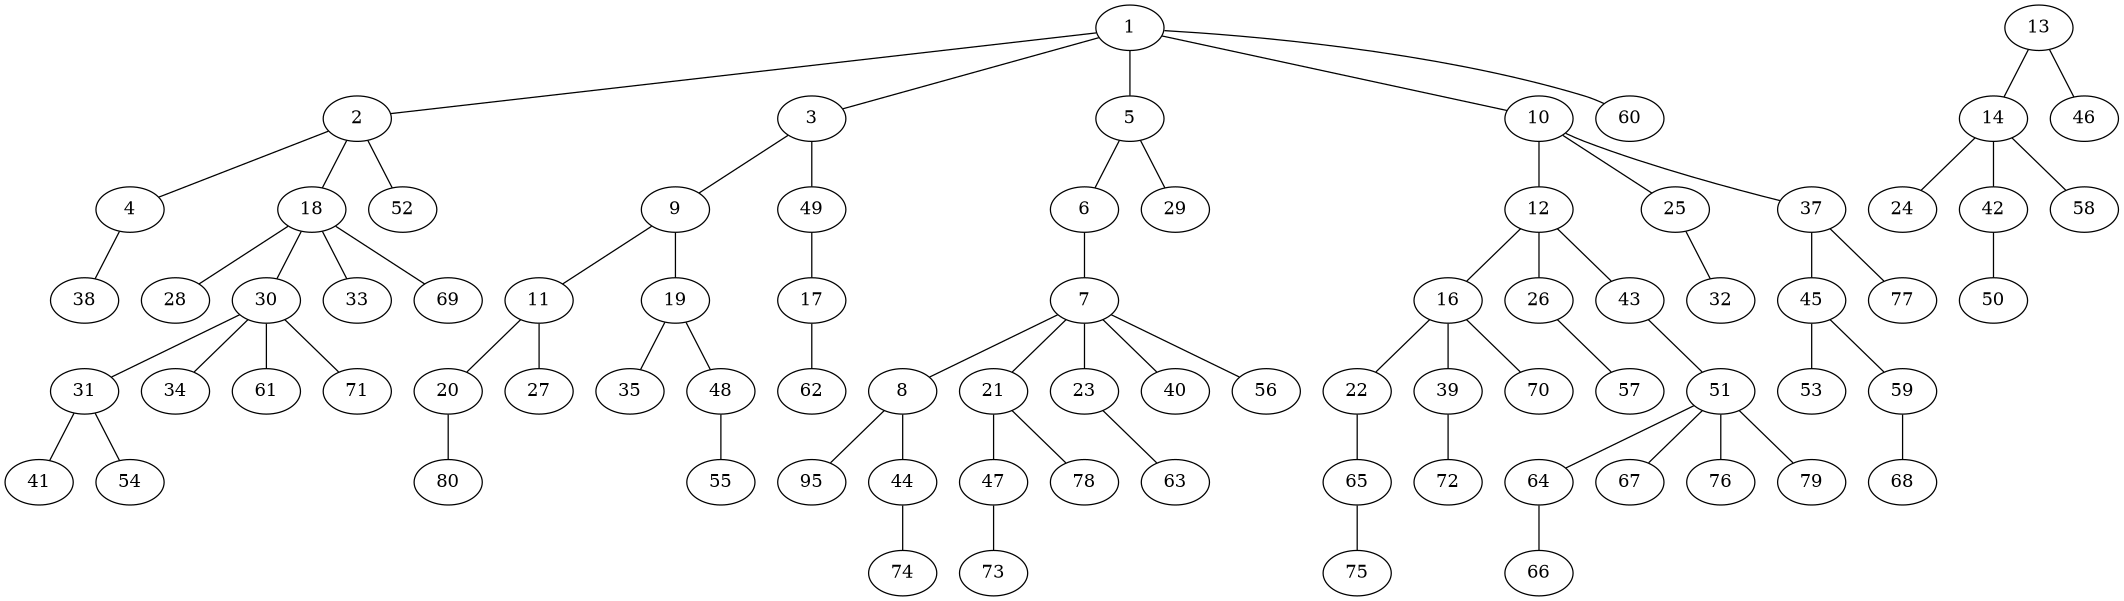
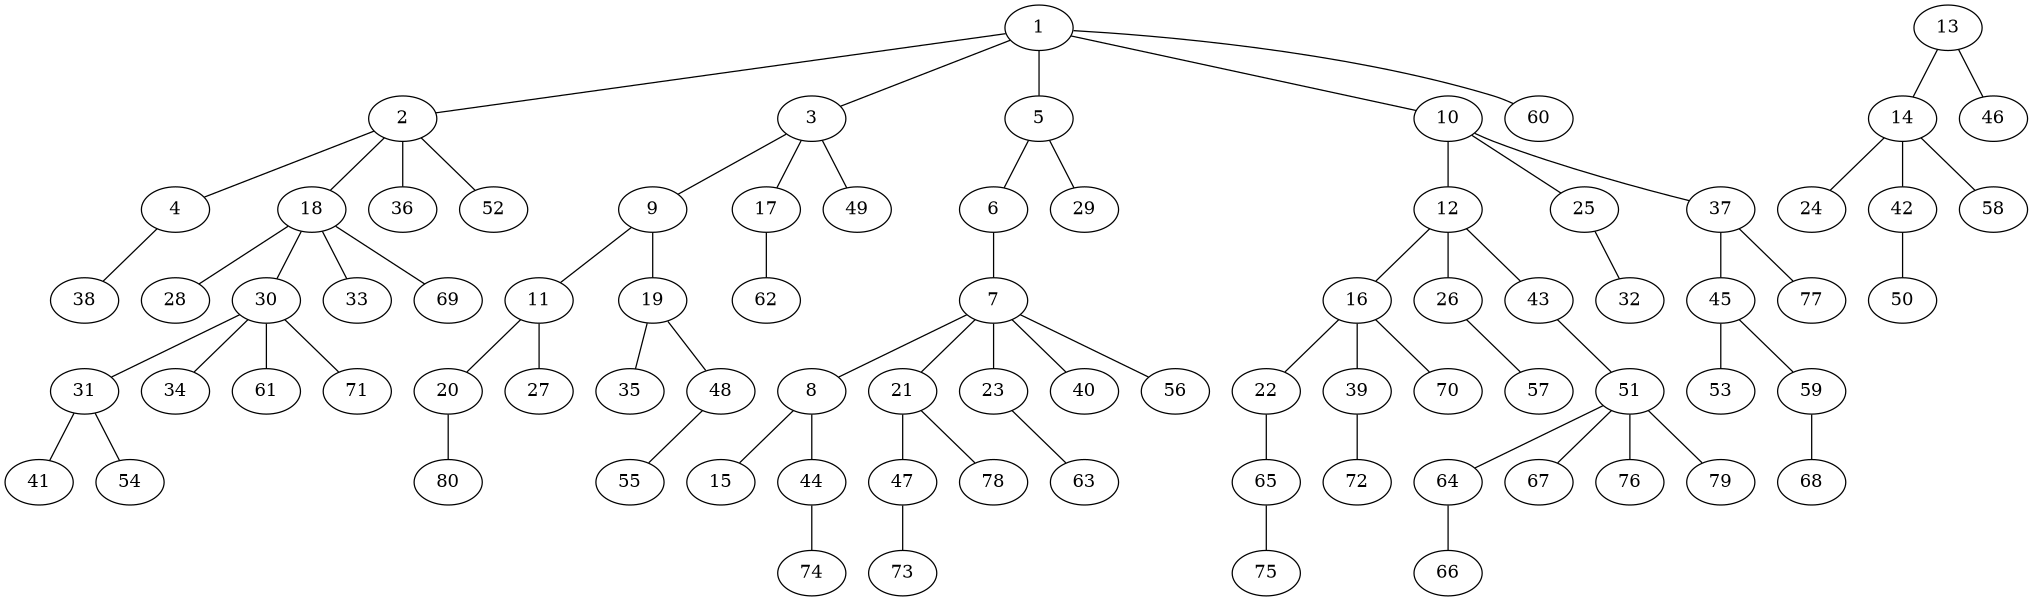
node "36": added
edge "49" -- "17": now "3" -- "17"
node "95": label "95" -> "15"
